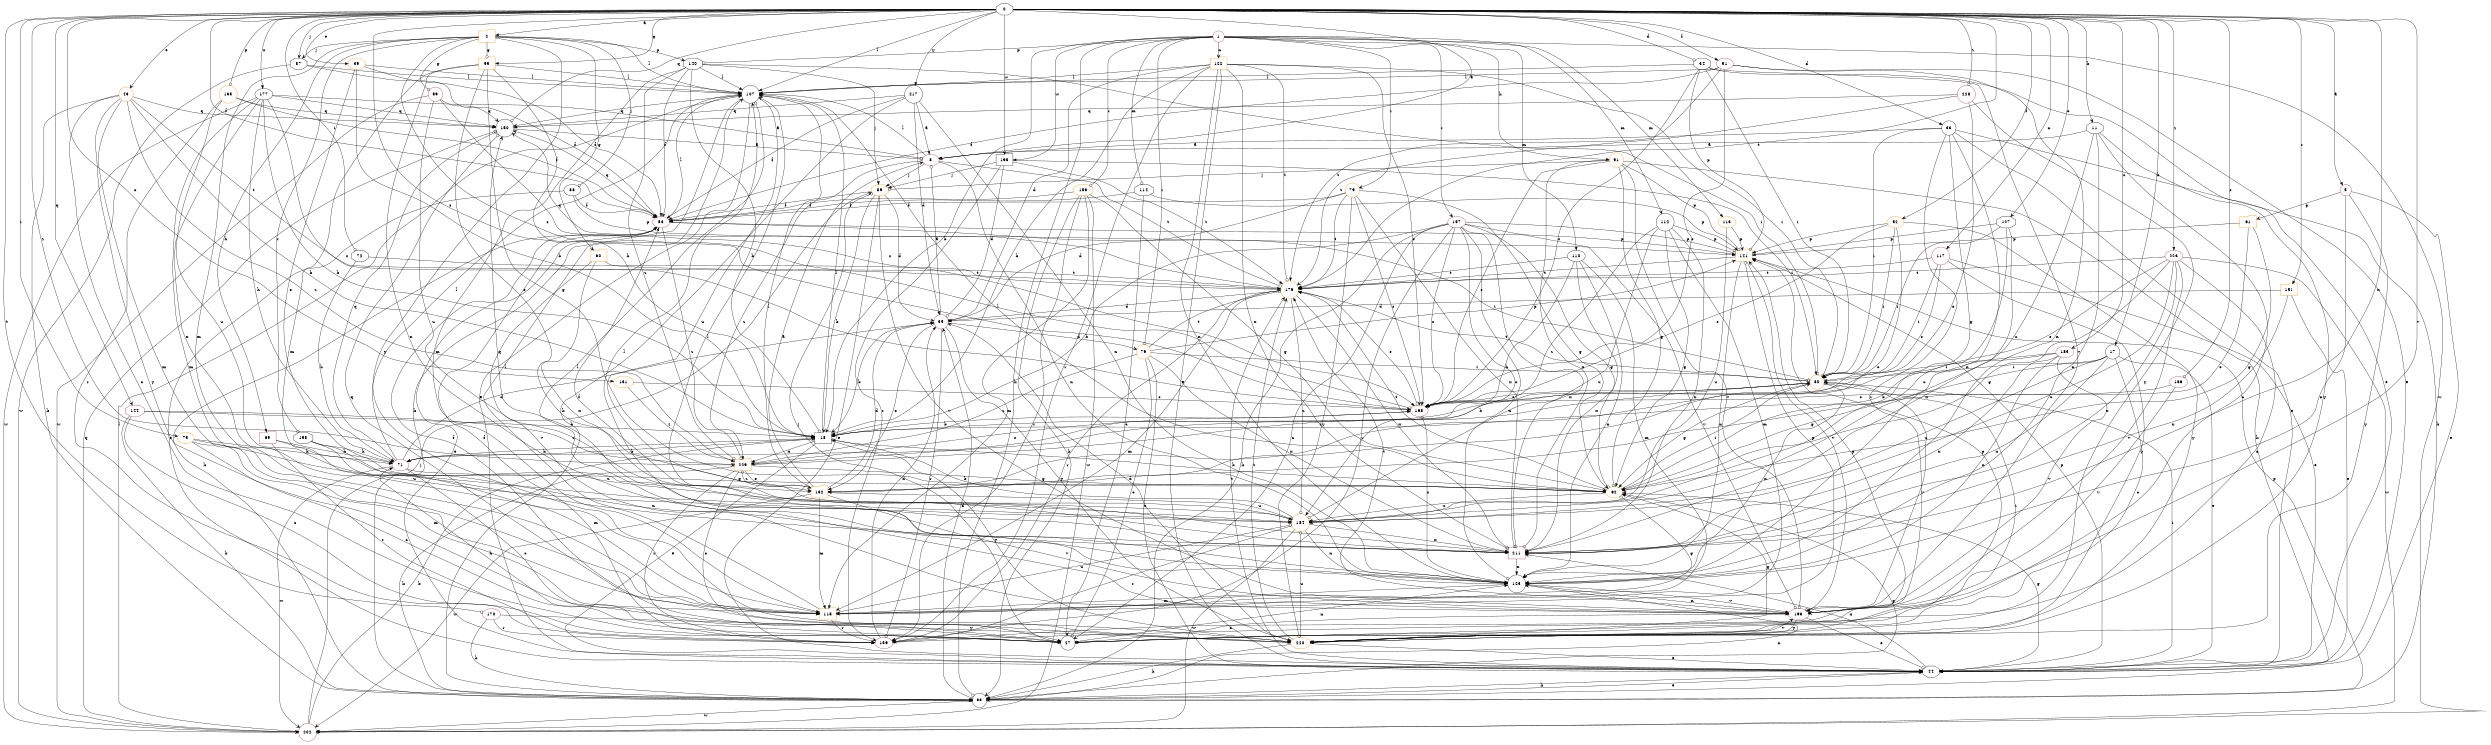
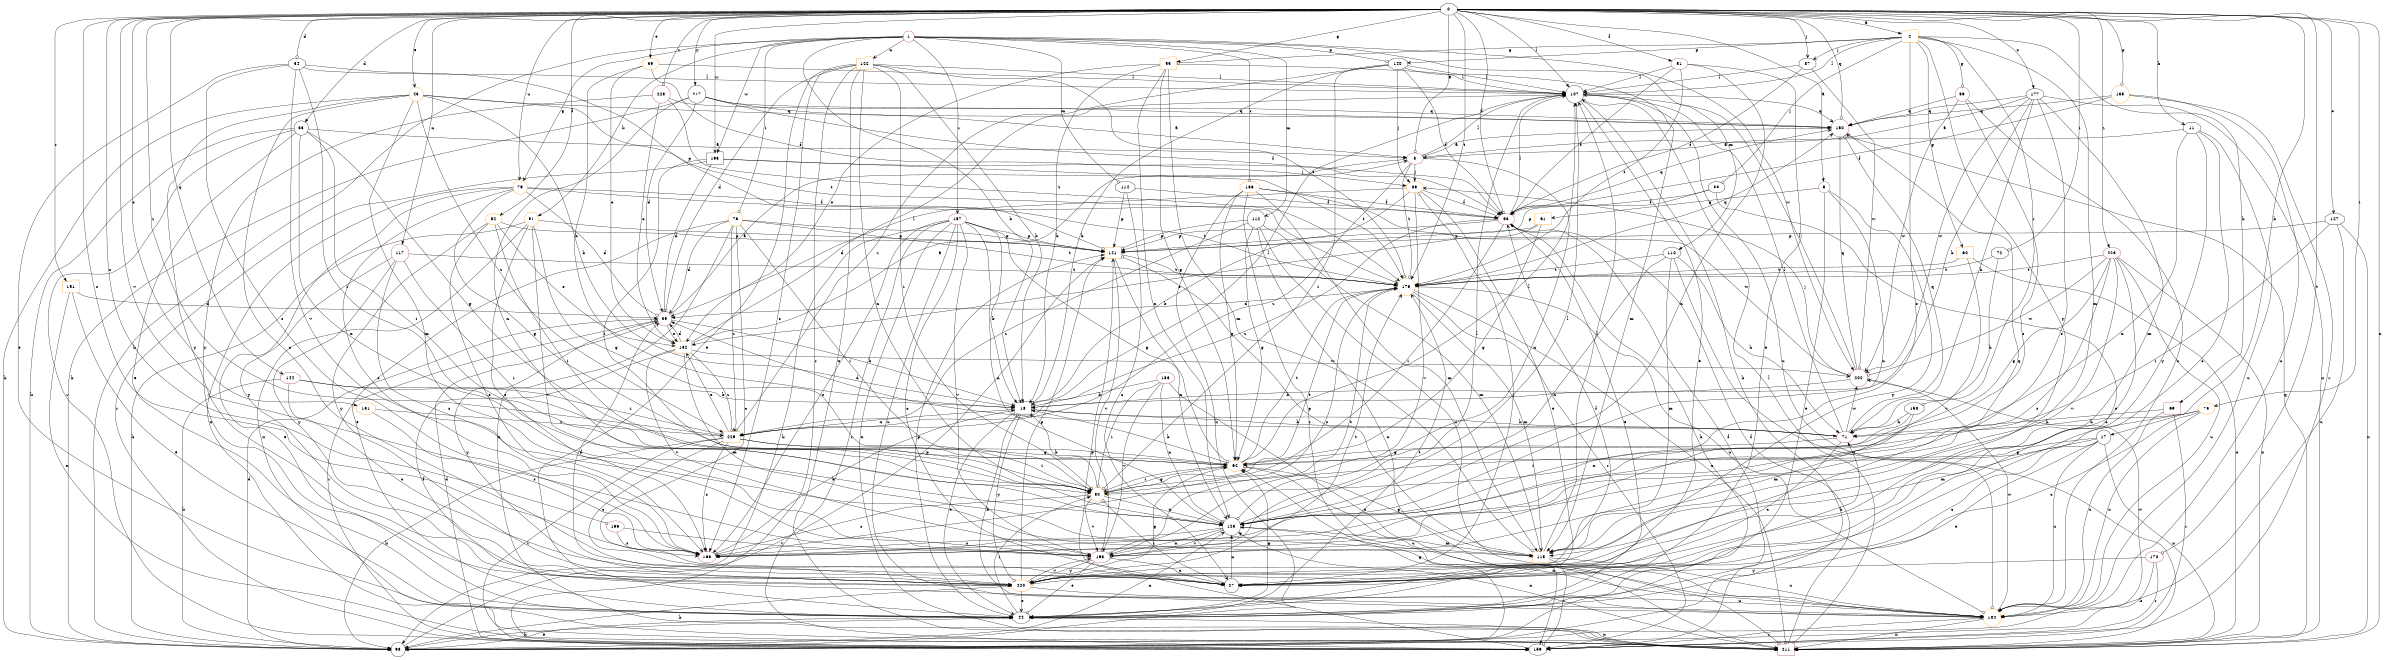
edge "0" -> "183": now "0" -> "79"
edge "1" -> "79": label "i" -> "g"
node "150": color black -> brown
edge "91" -> "89": removed, label "j"
node "113": removed
edge "51" -> "168": removed, label "s"
edge "35" -> "76": reversed
edge "132" -> "184": label "u" -> "f"
node "159": color brown -> black
